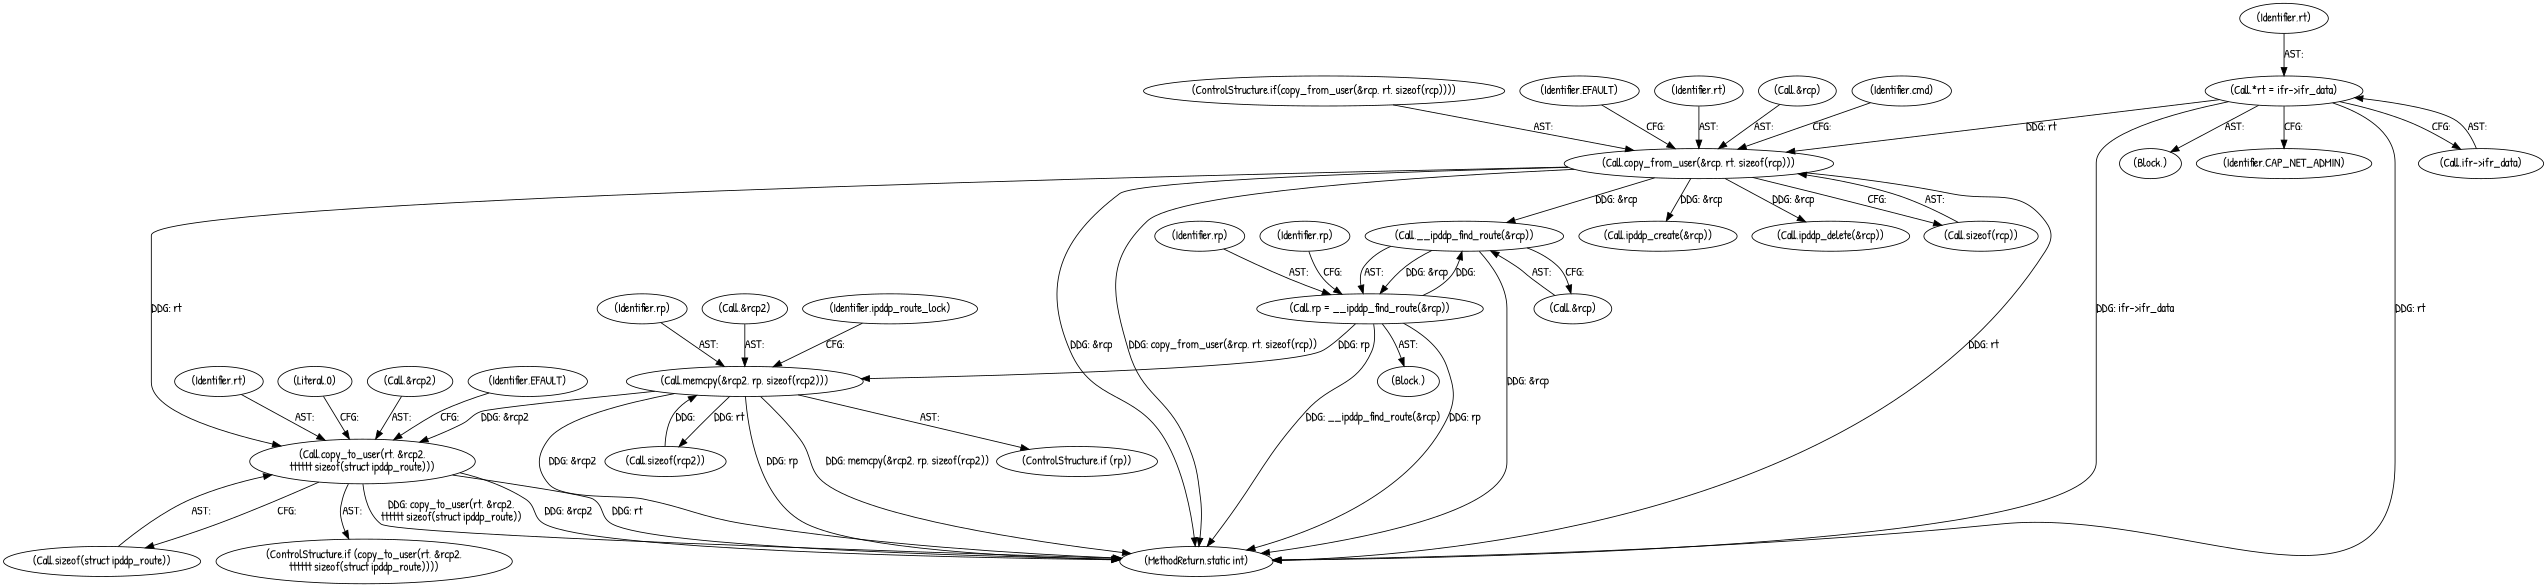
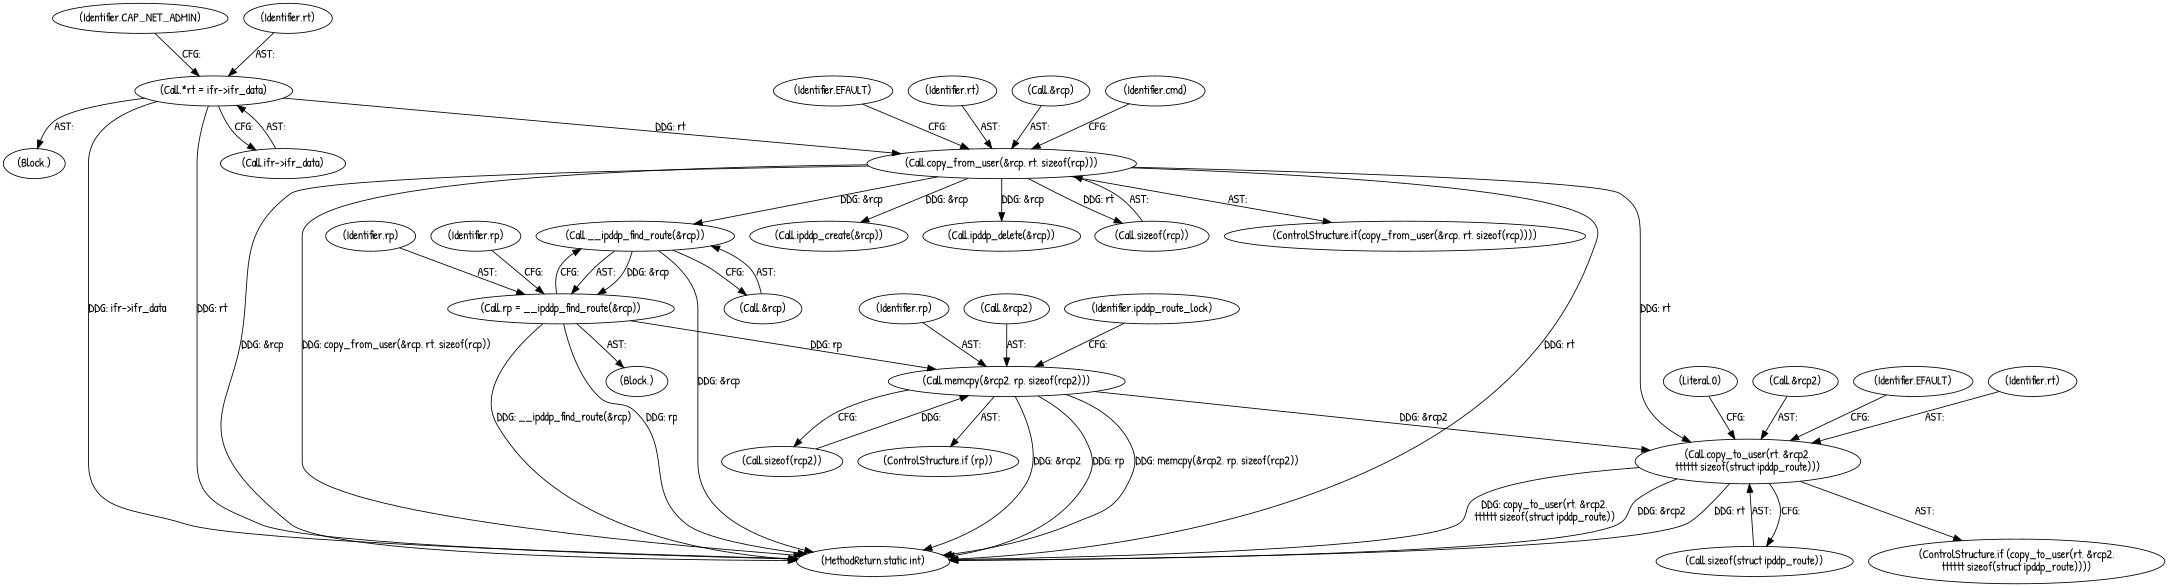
edge "(Call,*rt = ifr->ifr_data)" -> "(Identifier,CAP_NET_ADMIN)": reversed
edge "(ControlStructure,if(copy_from_user(&rcp, rt, sizeof(rcp))))" -> "(Call,copy_from_user(&rcp, rt, sizeof(rcp)))": reversed
edge "(Call,copy_from_user(&rcp, rt, sizeof(rcp)))" -> "(Call,sizeof(rcp))": label "CFG: " -> "DDG: rt"
edge "(Call,rp = __ipddp_find_route(&rcp))" -> "(Call,__ipddp_find_route(&rcp))": label "DDG: " -> "CFG: "
edge "(Call,memcpy(&rcp2, rp, sizeof(rcp2)))" -> "(Call,sizeof(rcp2))": label "DDG: rt" -> "CFG: "
